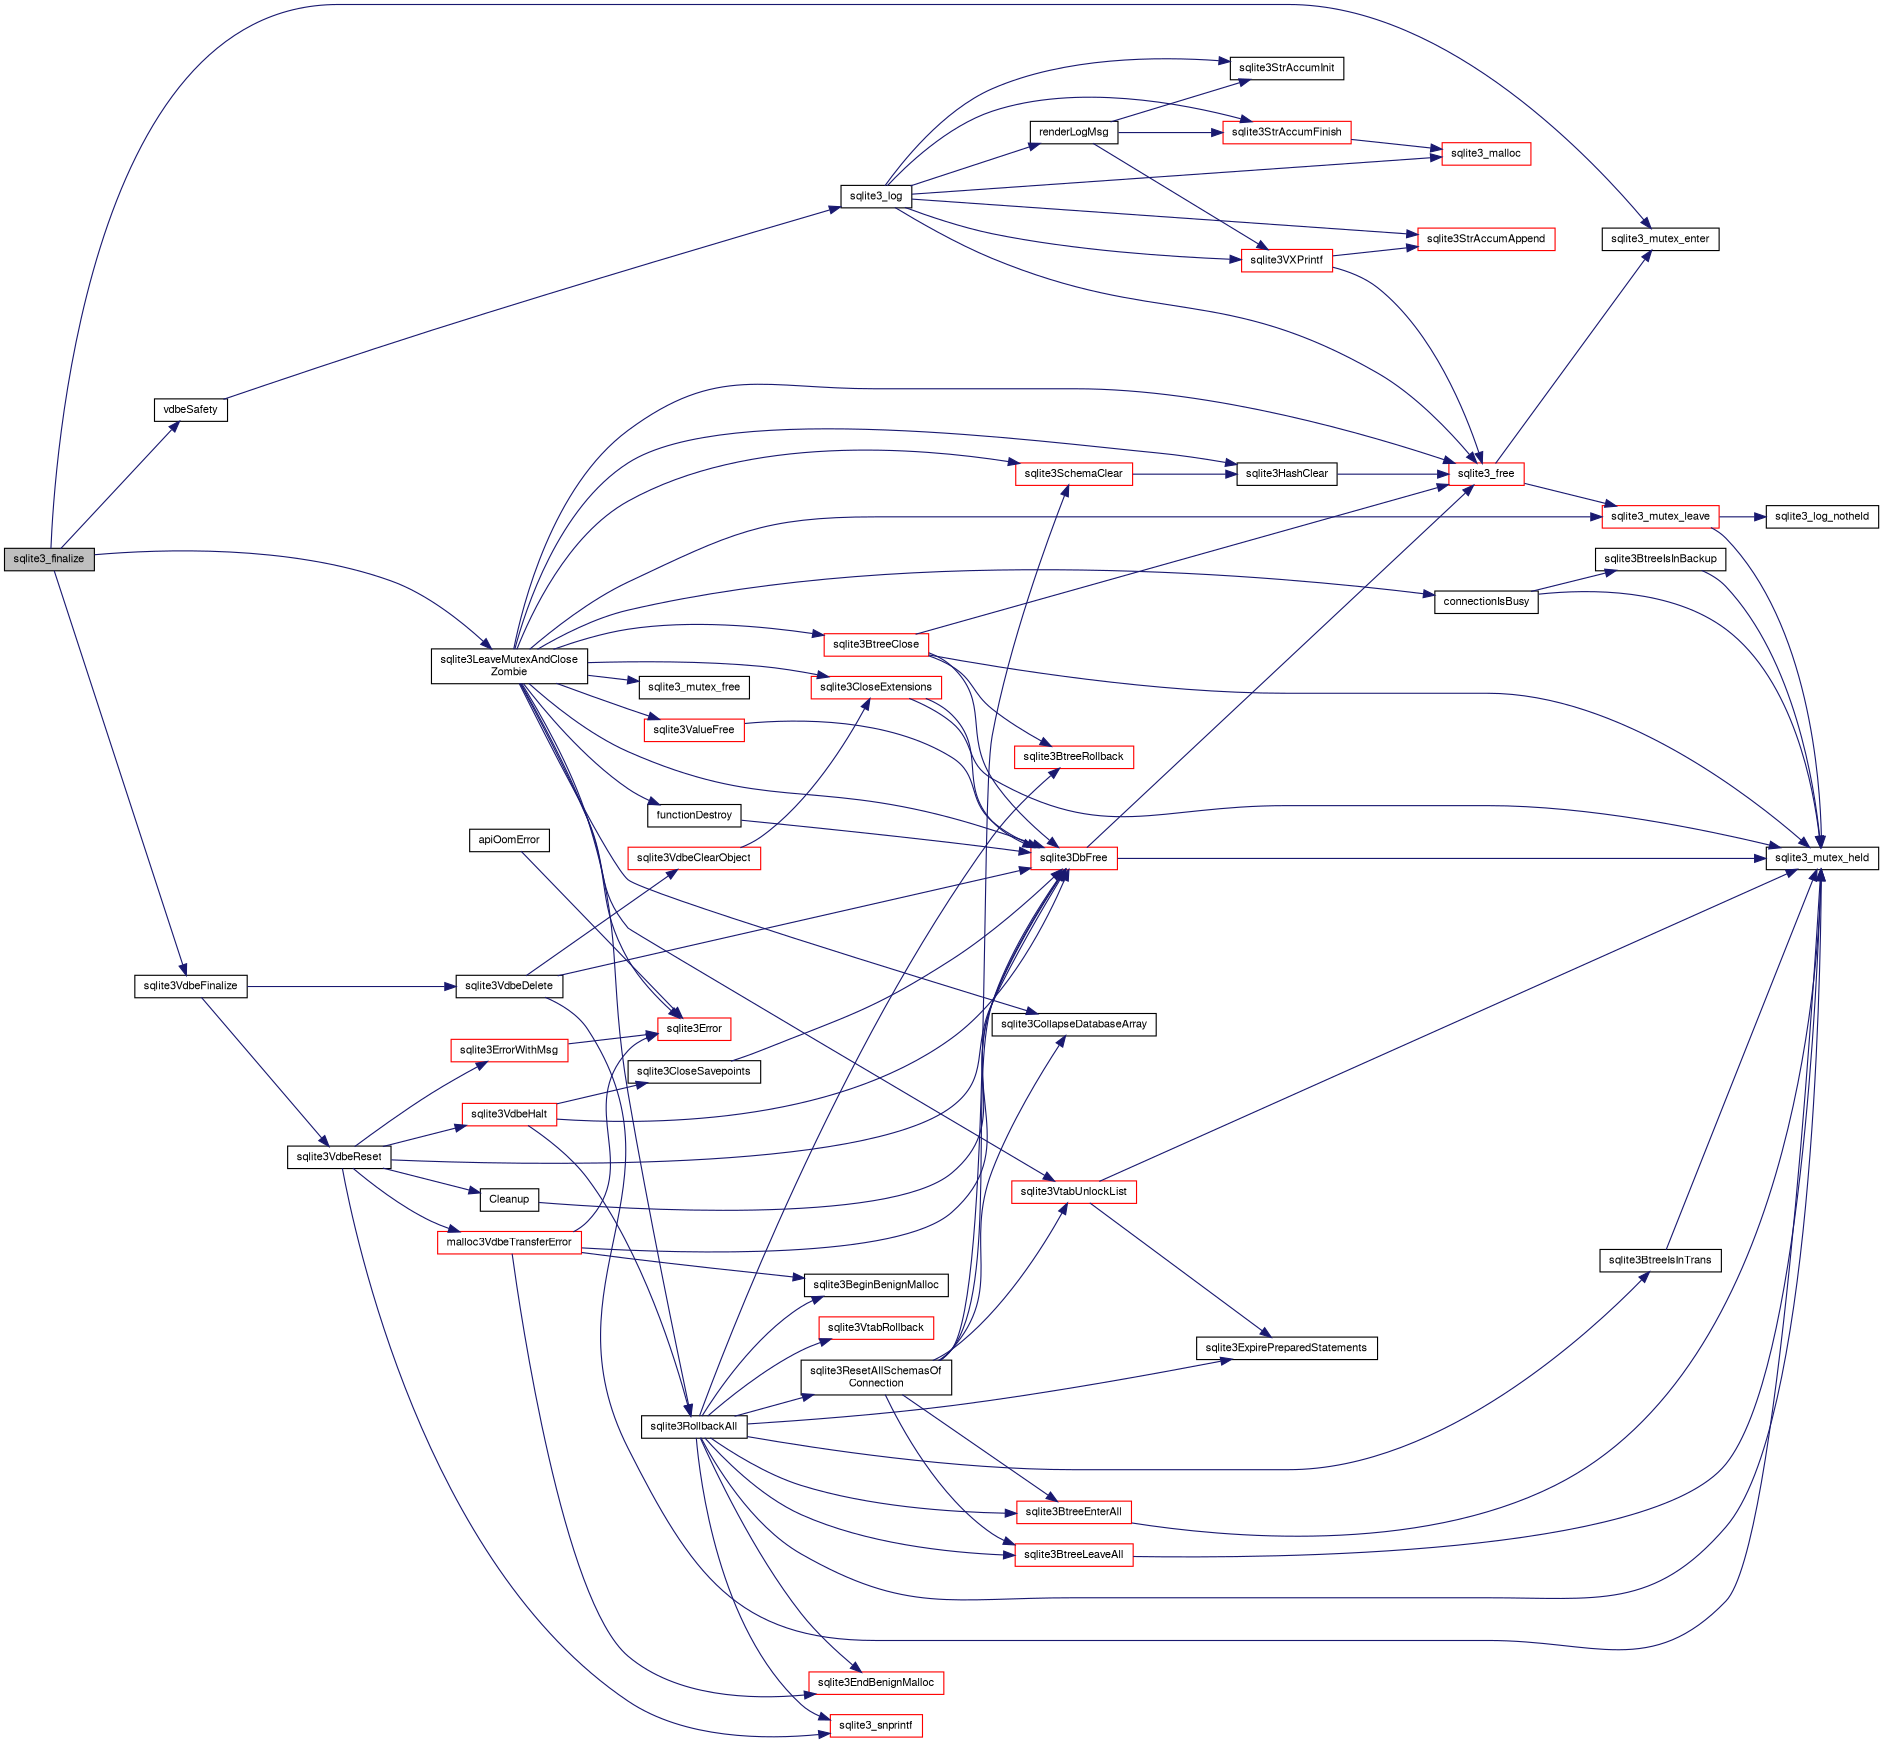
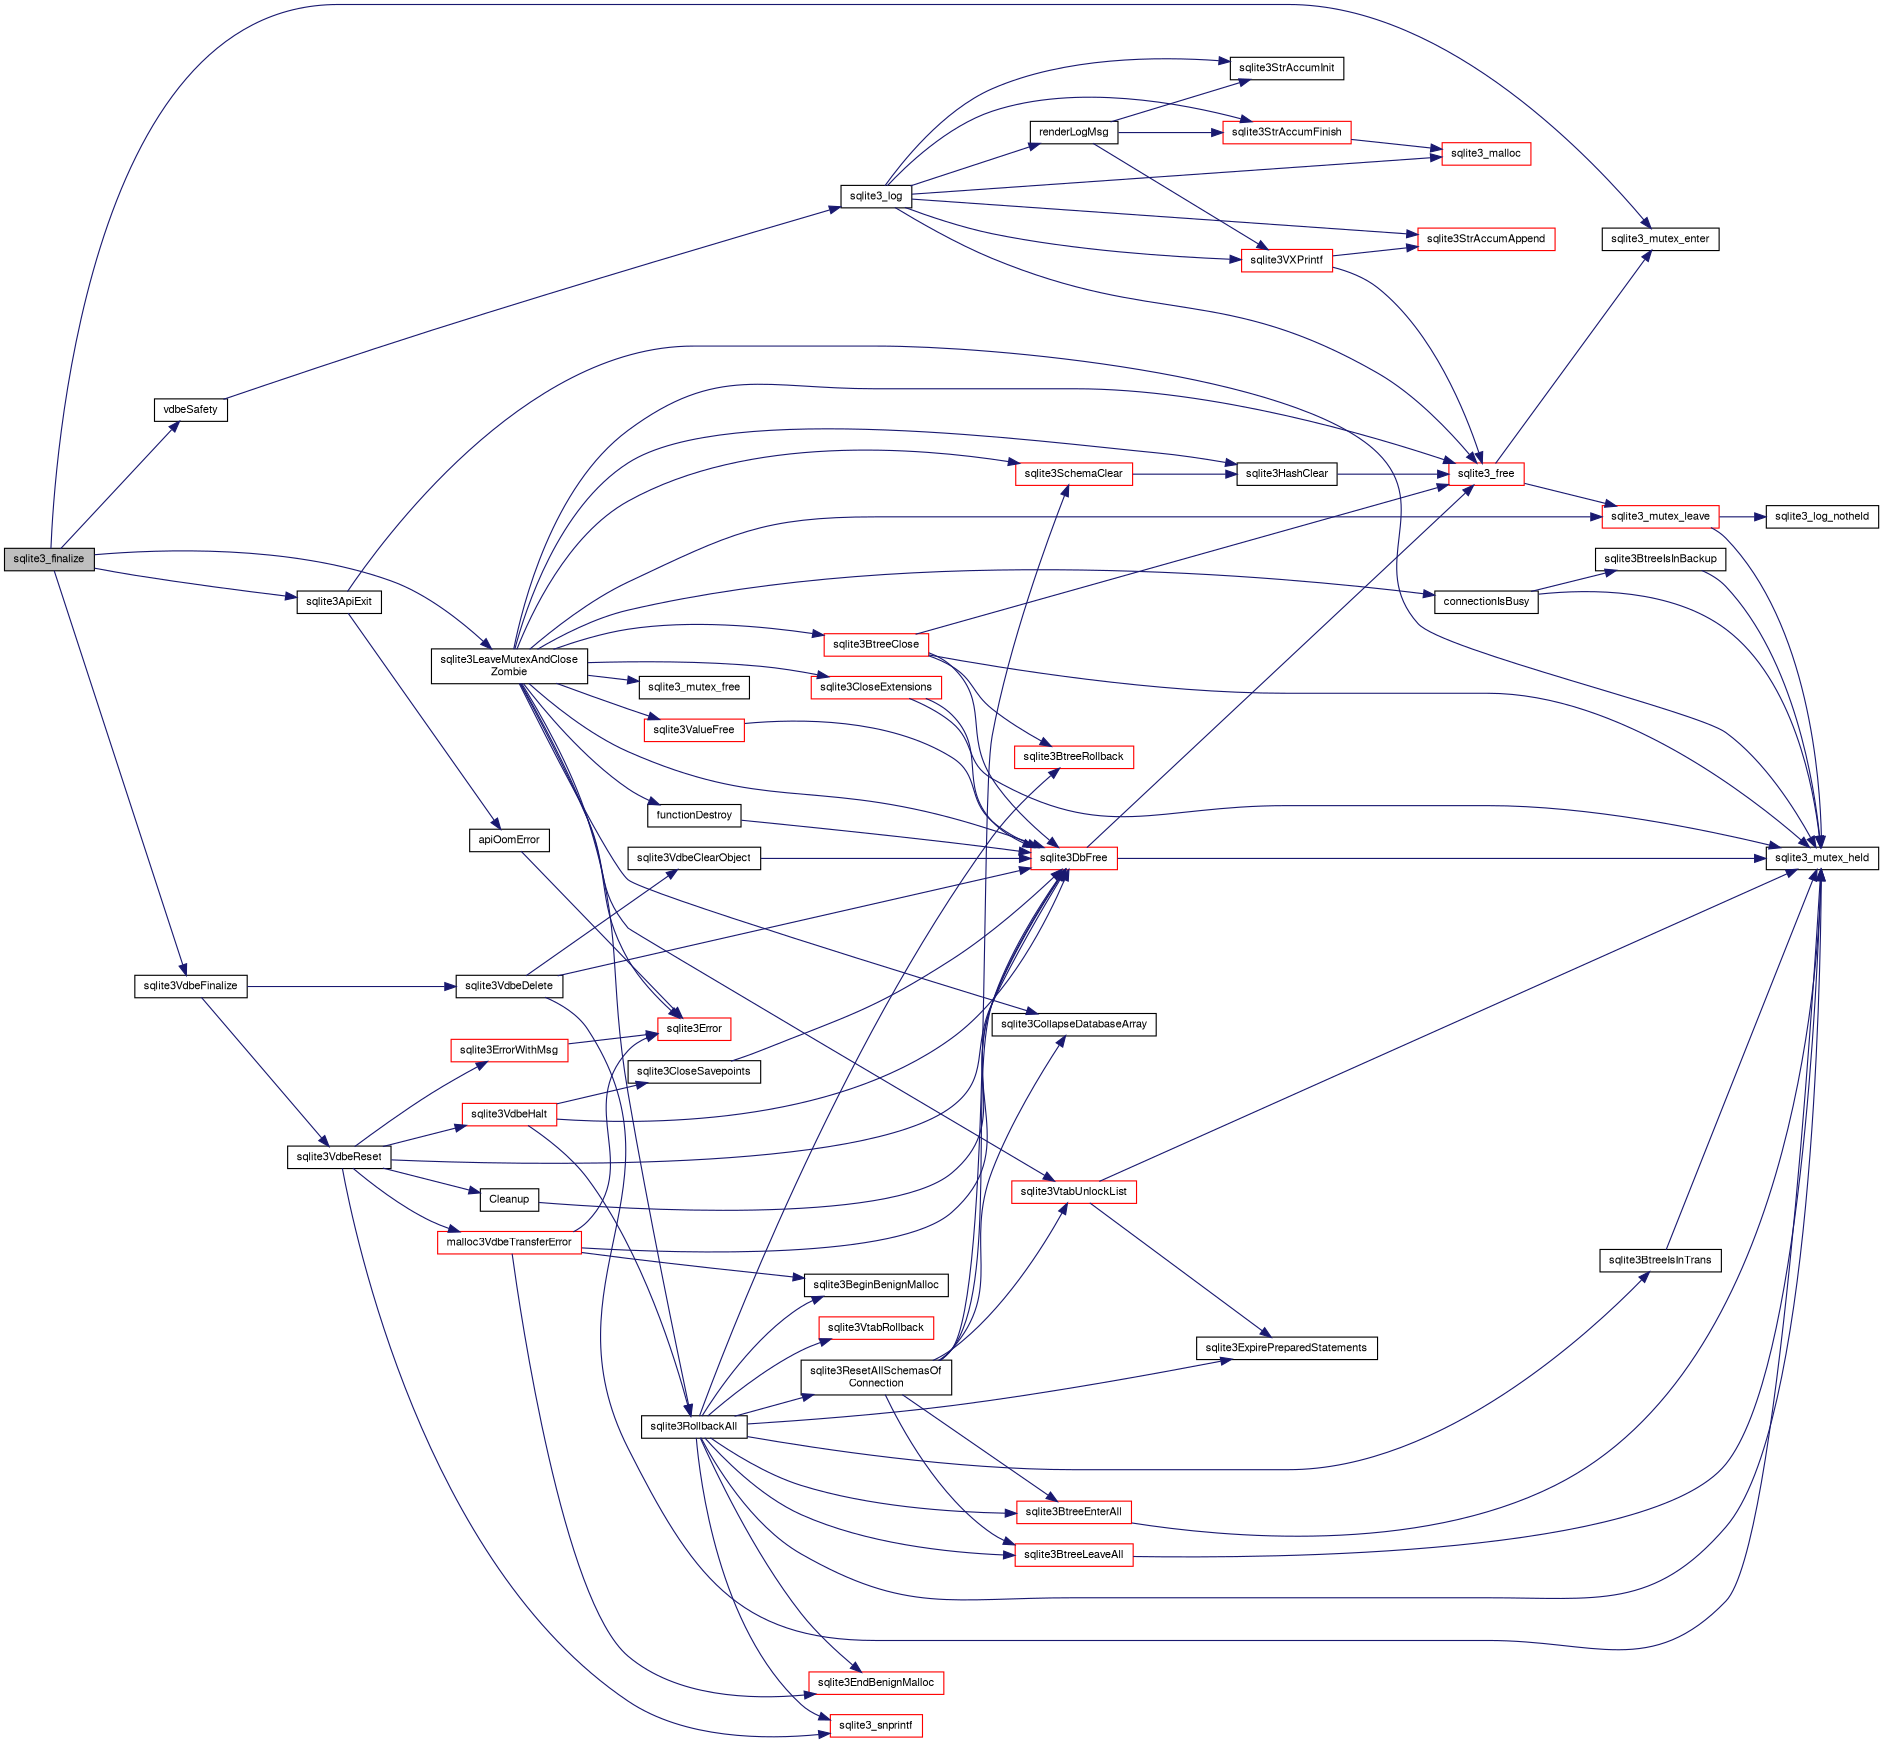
node "sqlite3ApiExit": added
edge "sqlite3VdbeClearObject" -> "sqlite3CloseExtensions": now "sqlite3VdbeClearObject" -> "sqlite3DbFree"
node "sqlite3VdbeClearObject": color red -> black
